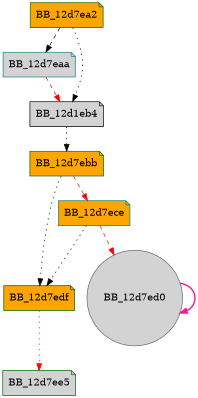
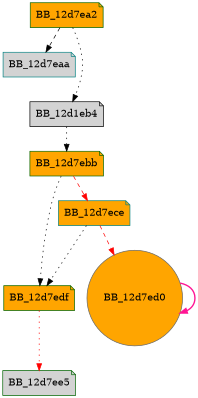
edge "BB_12d7eaa" -> "BB_12d1eb4": removed
node "BB_12d7ed0": fillcolor lightgrey -> orange
